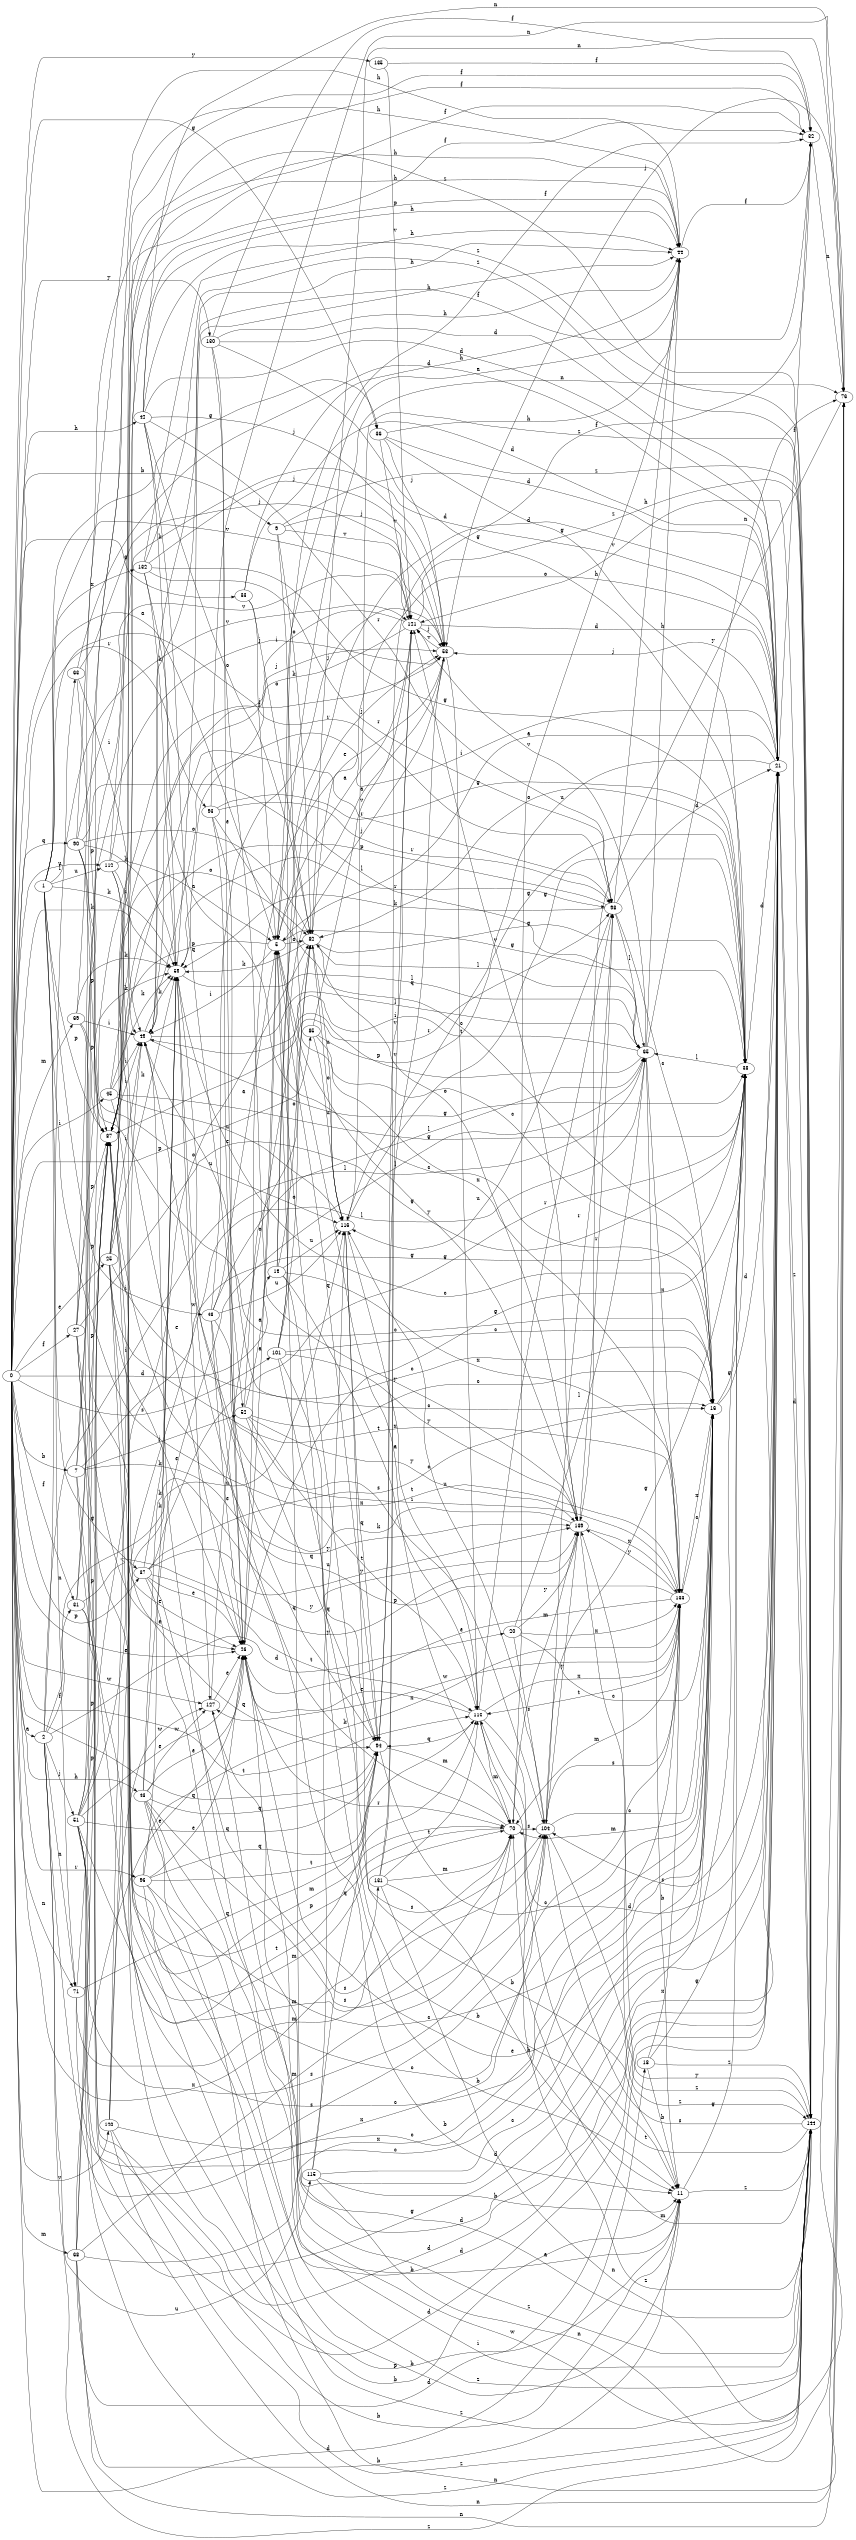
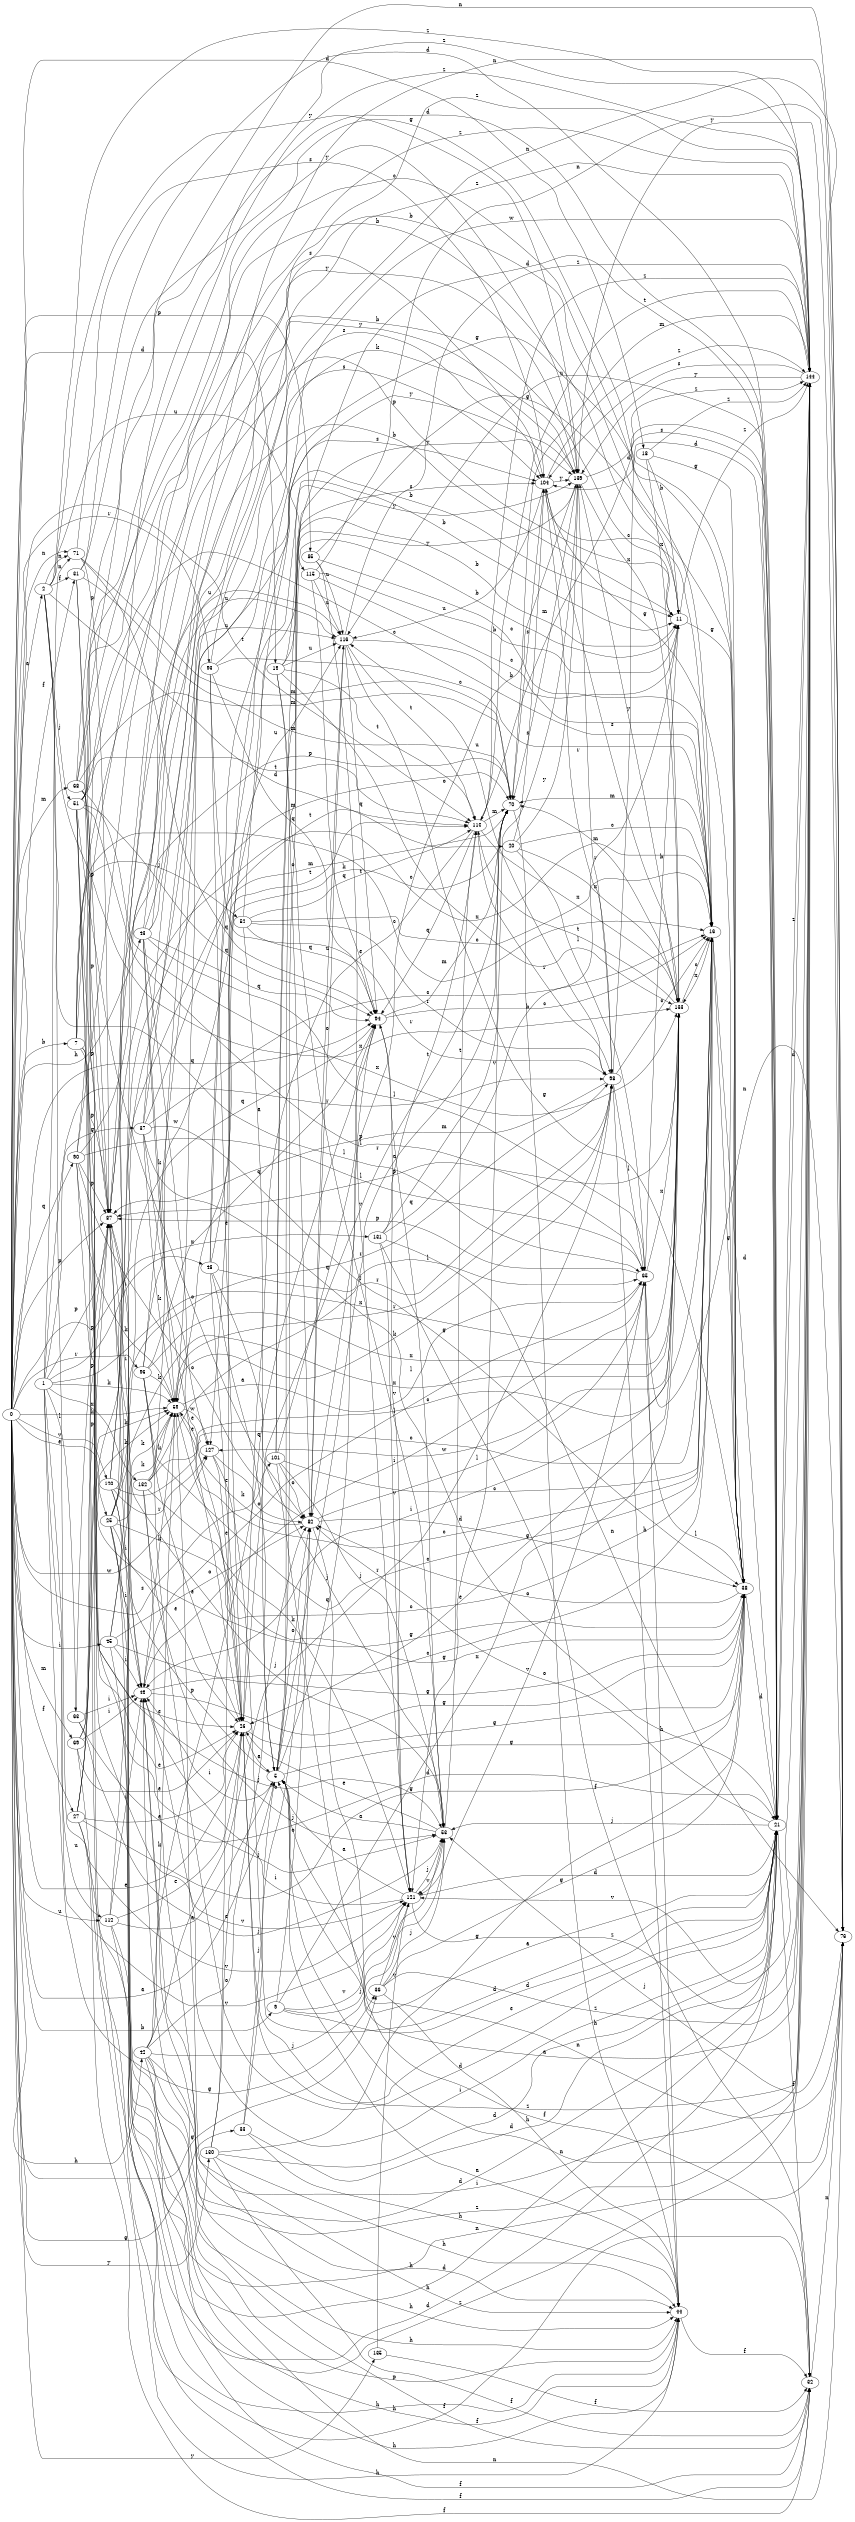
edge "42" -> "52": now "42" -> "94"
edge "0" -> "37": now "0" -> "87"
edge "120" -> "127": label "w" -> "r"
